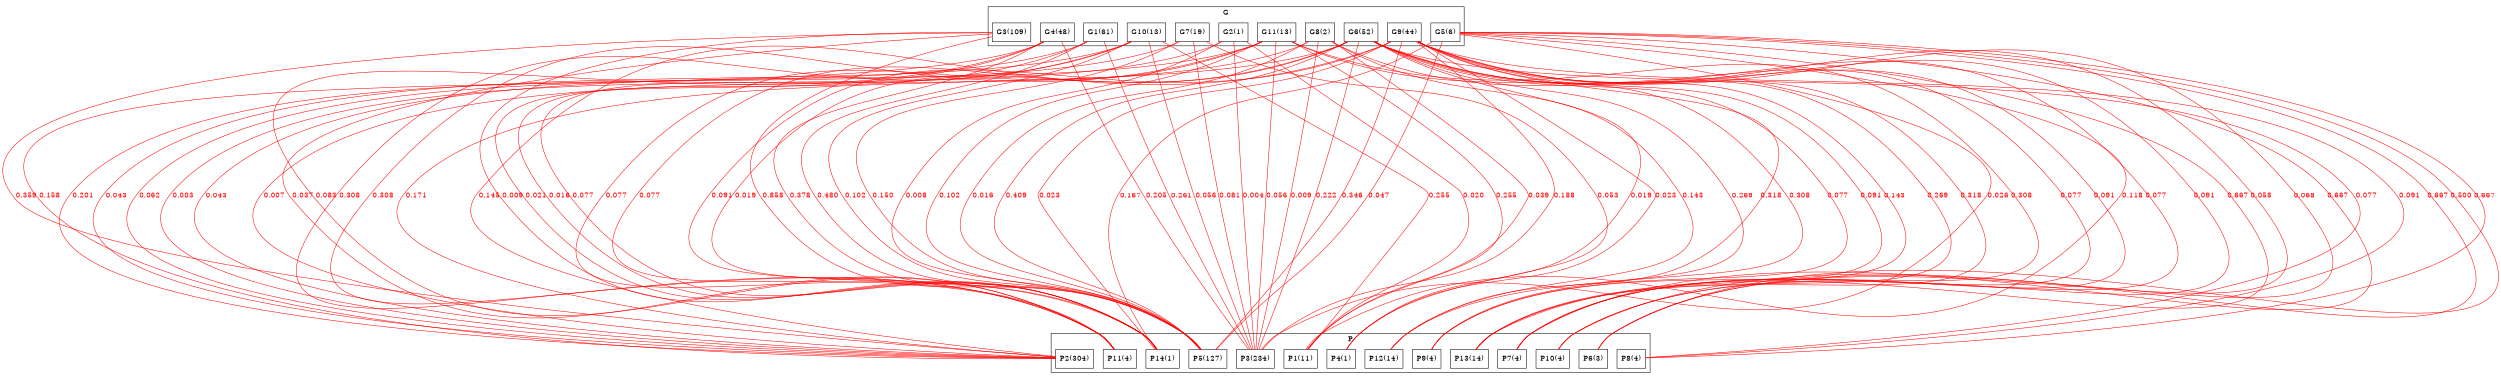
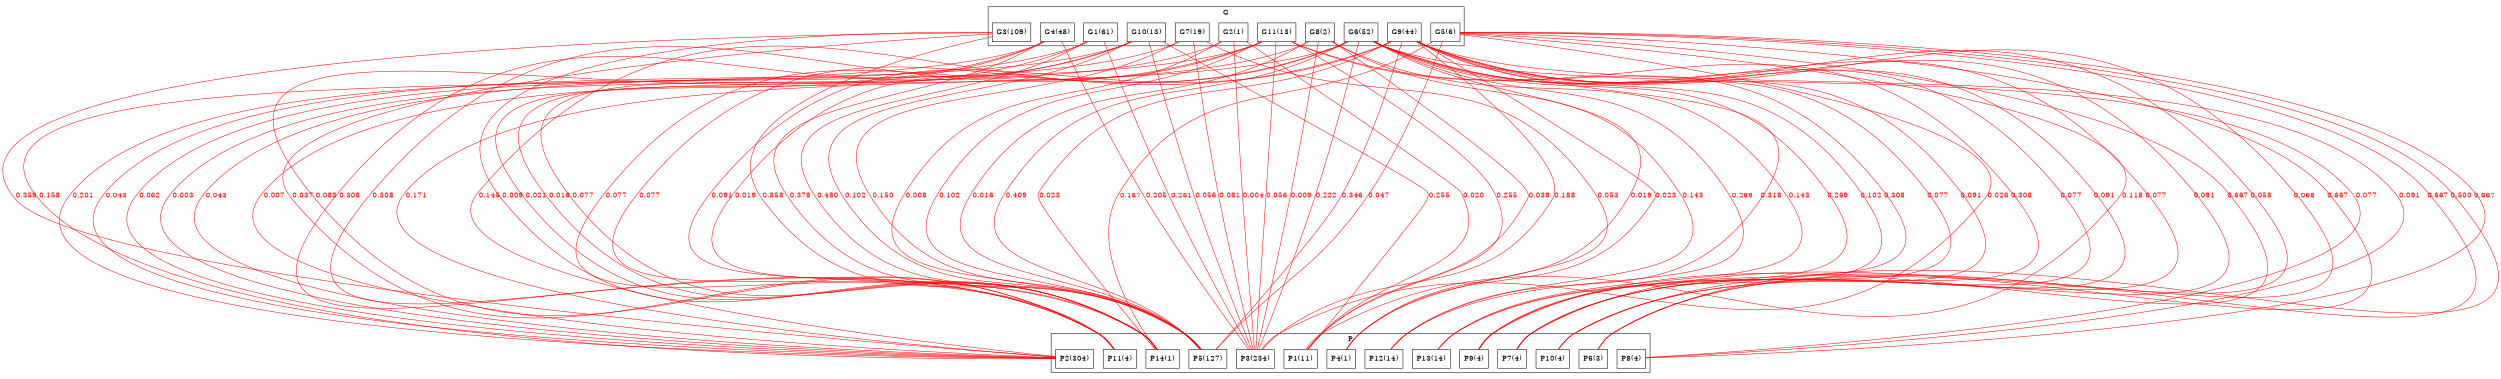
edge "G9(44)" -- "P13(14)": label "0.318" -> "0.102"
edge "G5(6)" -- "P13(14)": now "G5(6)" -- "P9(4)"
